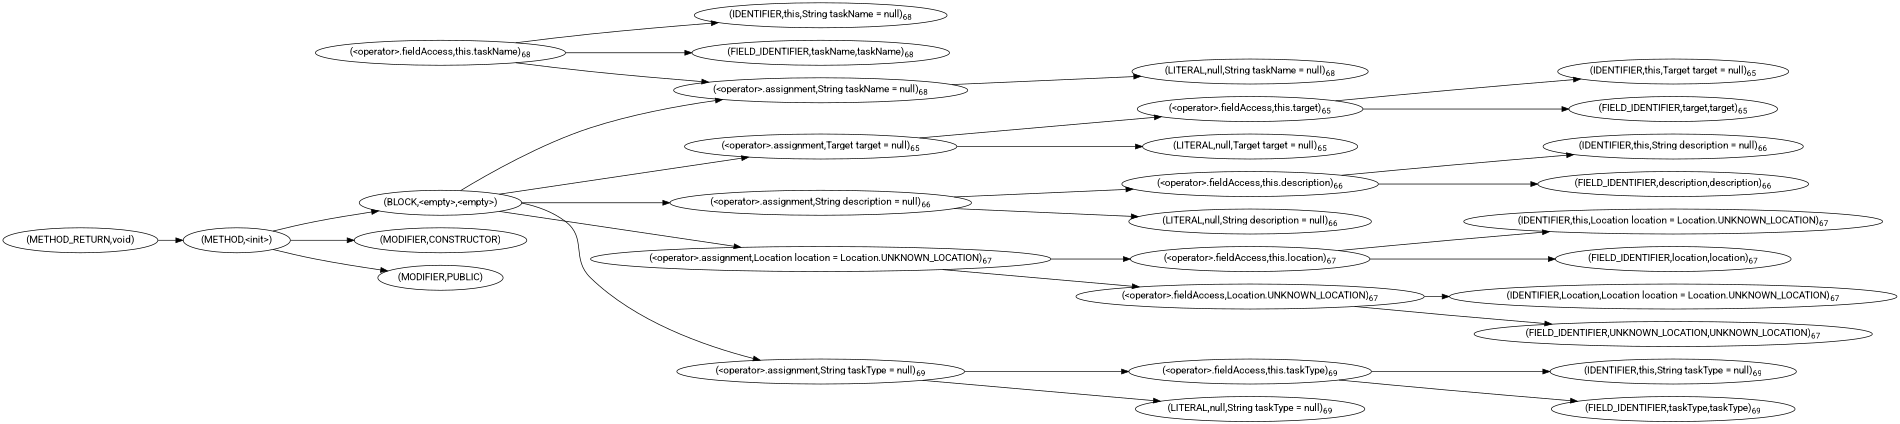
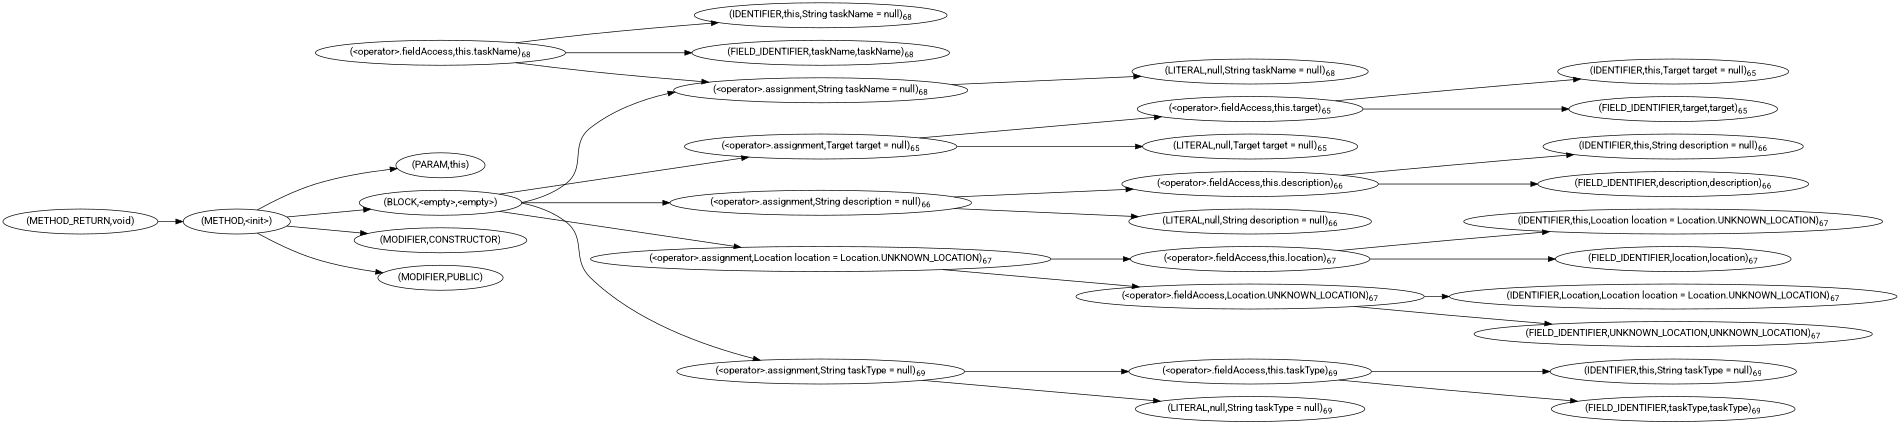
node "(PARAM,this)": added
